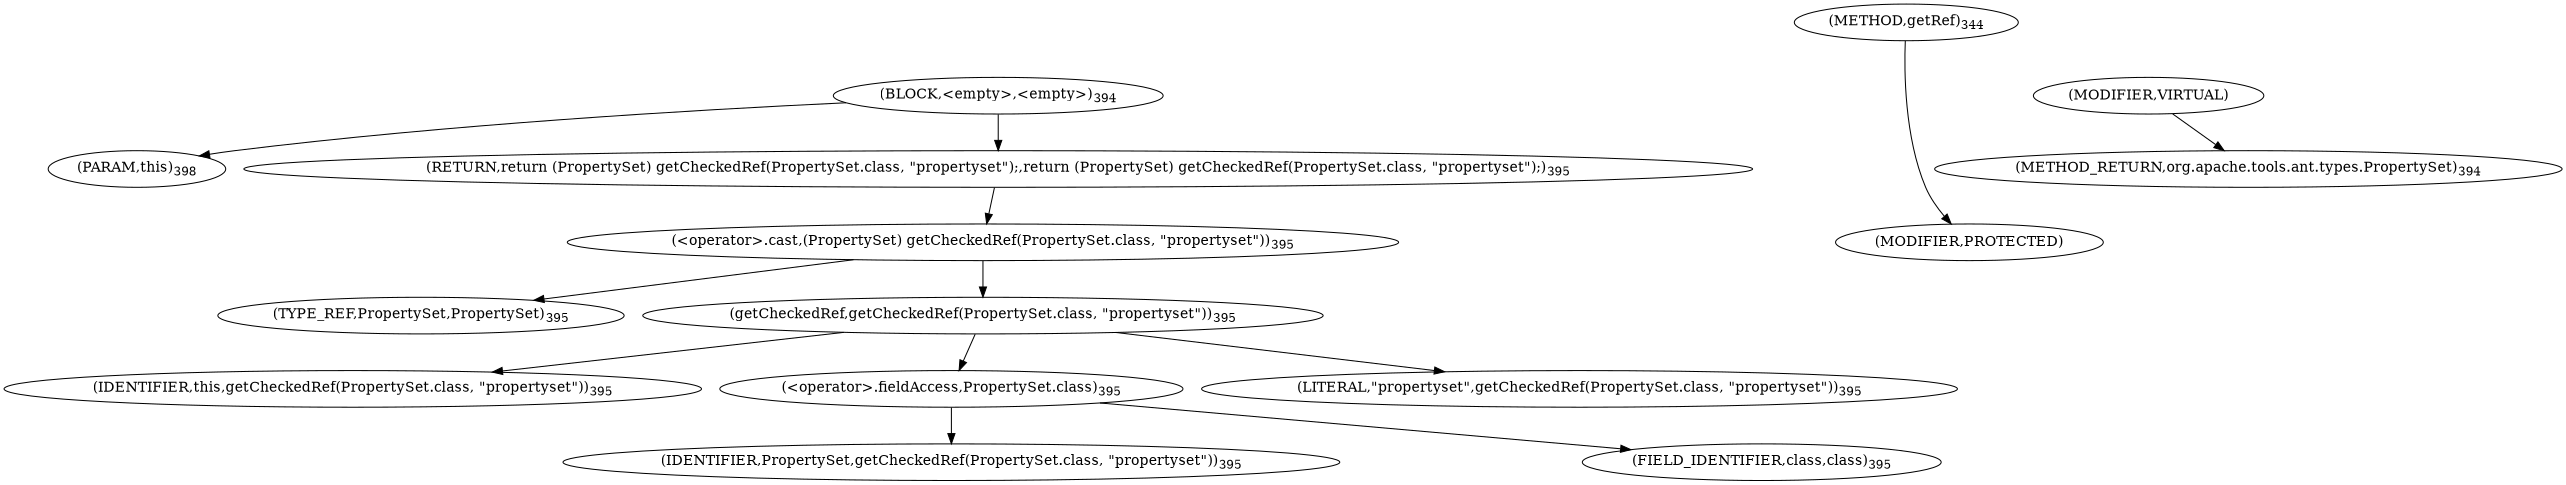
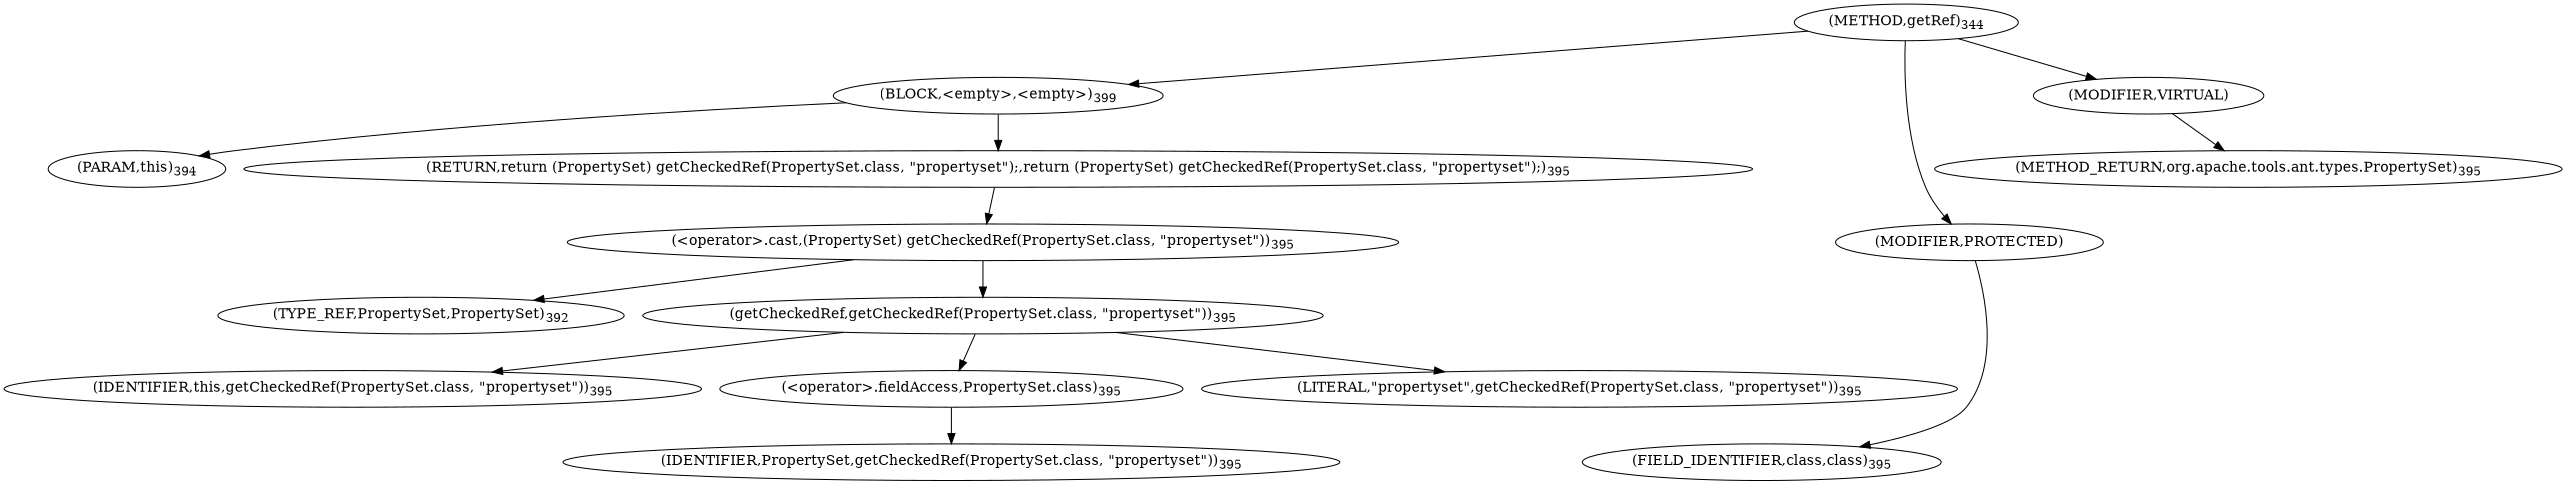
edge "(METHOD,getRef)" -> "(BLOCK,<empty>,<empty>)": added
edge "(METHOD,getRef)" -> "(MODIFIER,VIRTUAL)": added
node "(BLOCK,<empty>,<empty>)": text "394" -> "399"
node "(PARAM,this)": text "398" -> "394"
node "(METHOD_RETURN,org.apache.tools.ant.types.PropertySet)": text "394" -> "395"
node "(TYPE_REF,PropertySet,PropertySet)": text "395" -> "392"
edge "(<operator>.fieldAccess,PropertySet.class)" -> "(FIELD_IDENTIFIER,class,class)": now "(MODIFIER,PROTECTED)" -> "(FIELD_IDENTIFIER,class,class)"
